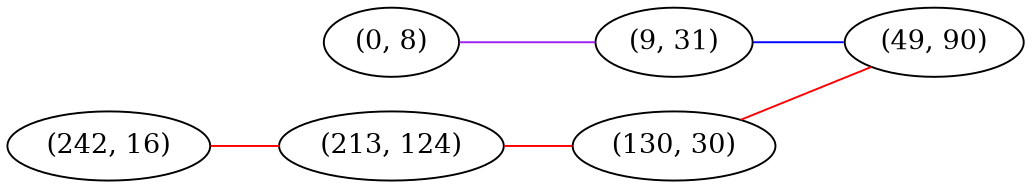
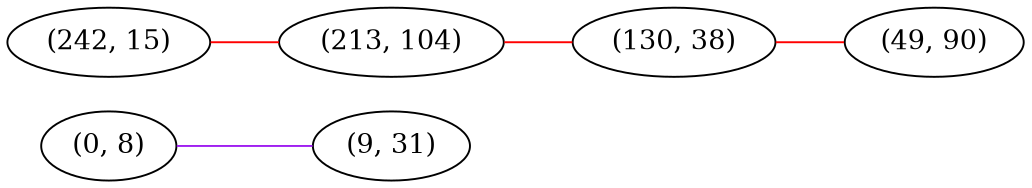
edge "(9, 31)" -- "(49, 90)": removed
node "(242, 16)": label "(242, 16)" -> "(242, 15)"
node "(213, 124)": label "(213, 124)" -> "(213, 104)"
node "(130, 30)": label "(130, 30)" -> "(130, 38)"
